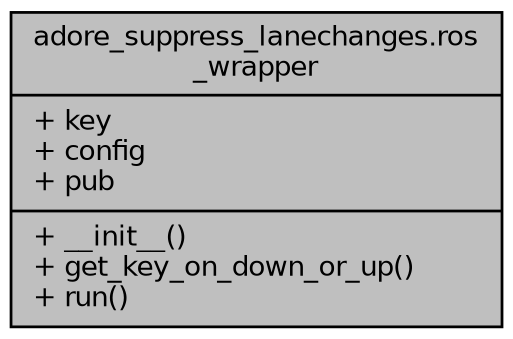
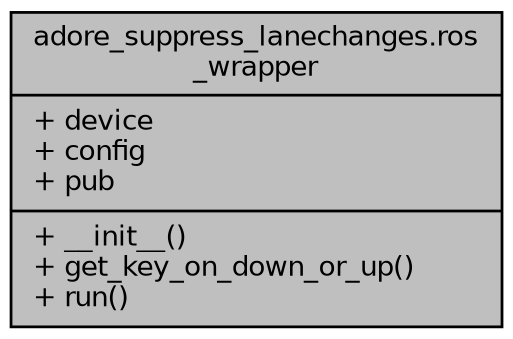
node "adore_suppress_lanechanges.ros": text "+ key" -> "+ device"
